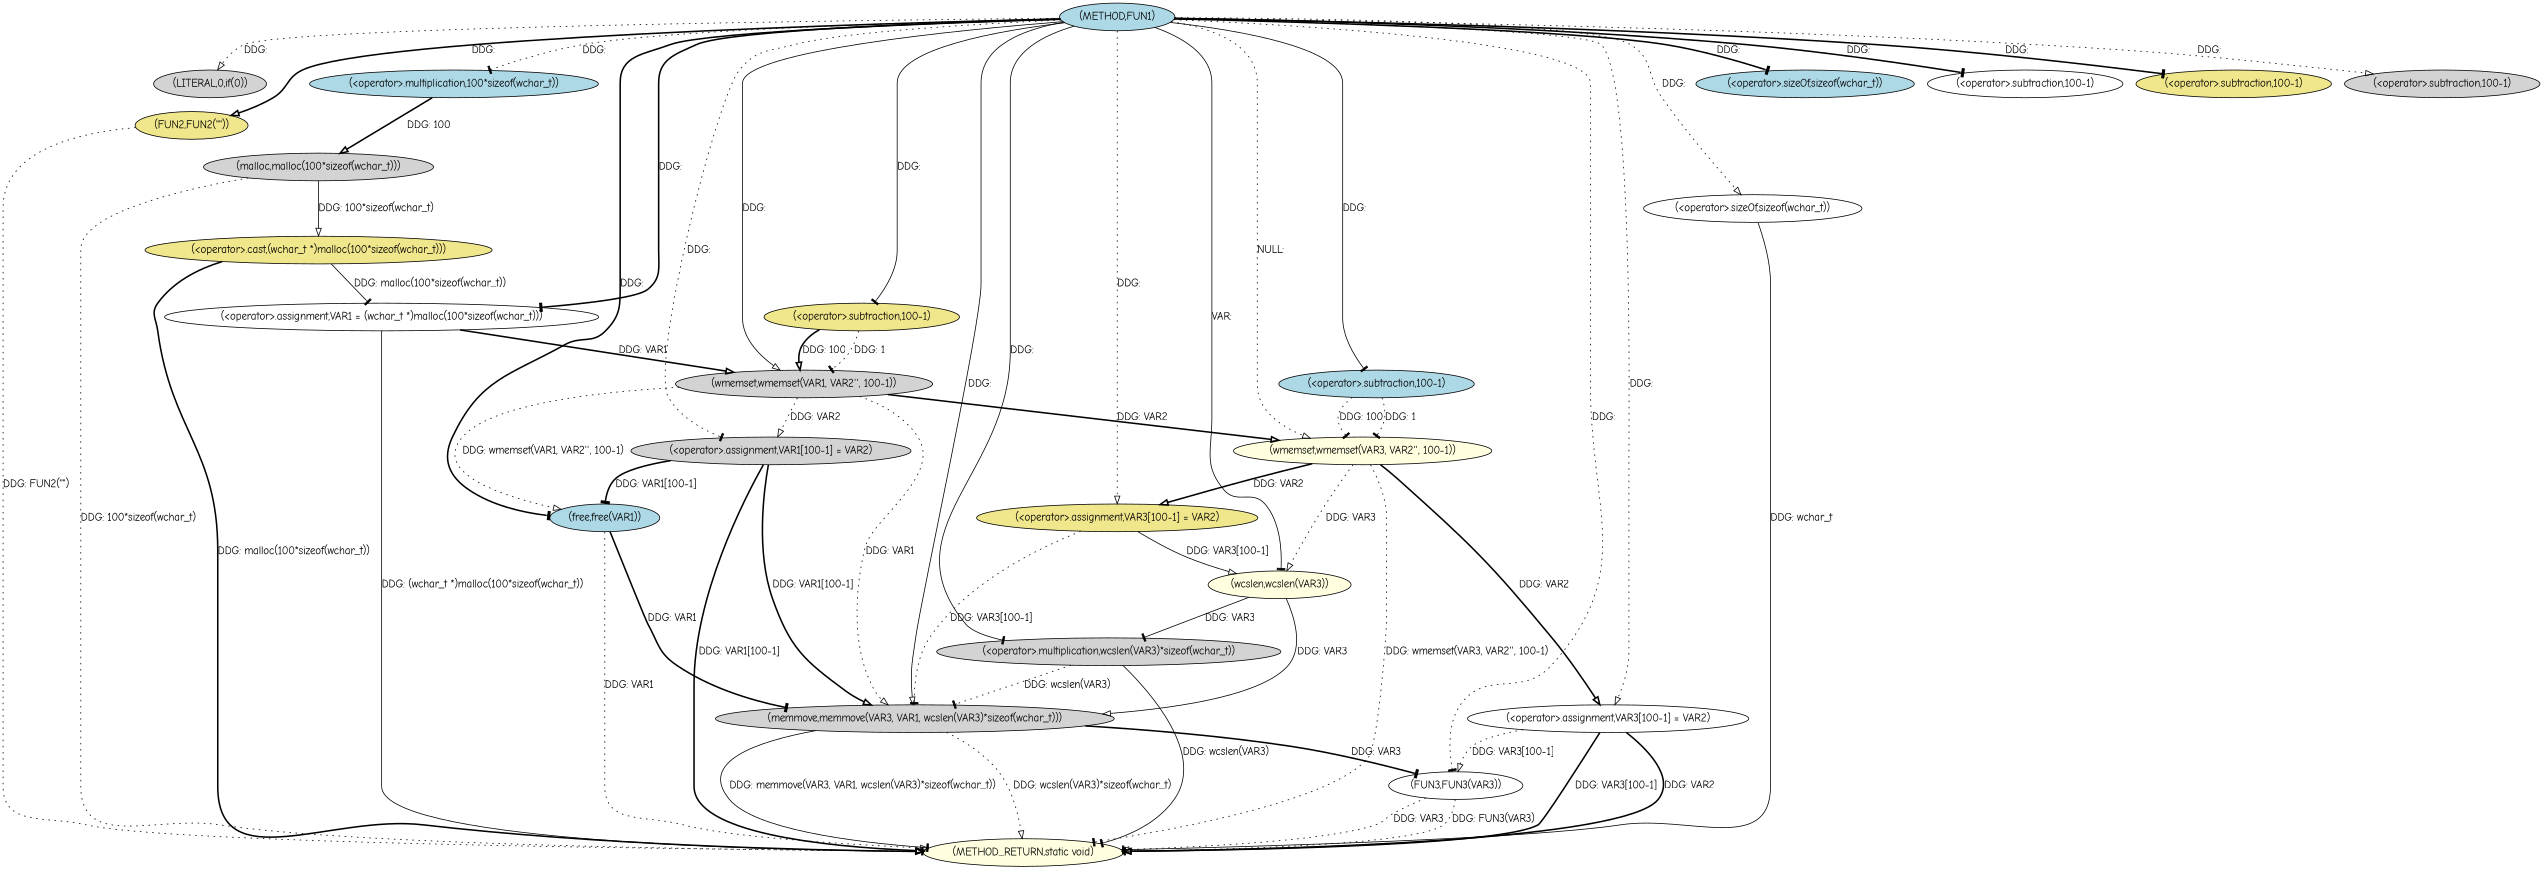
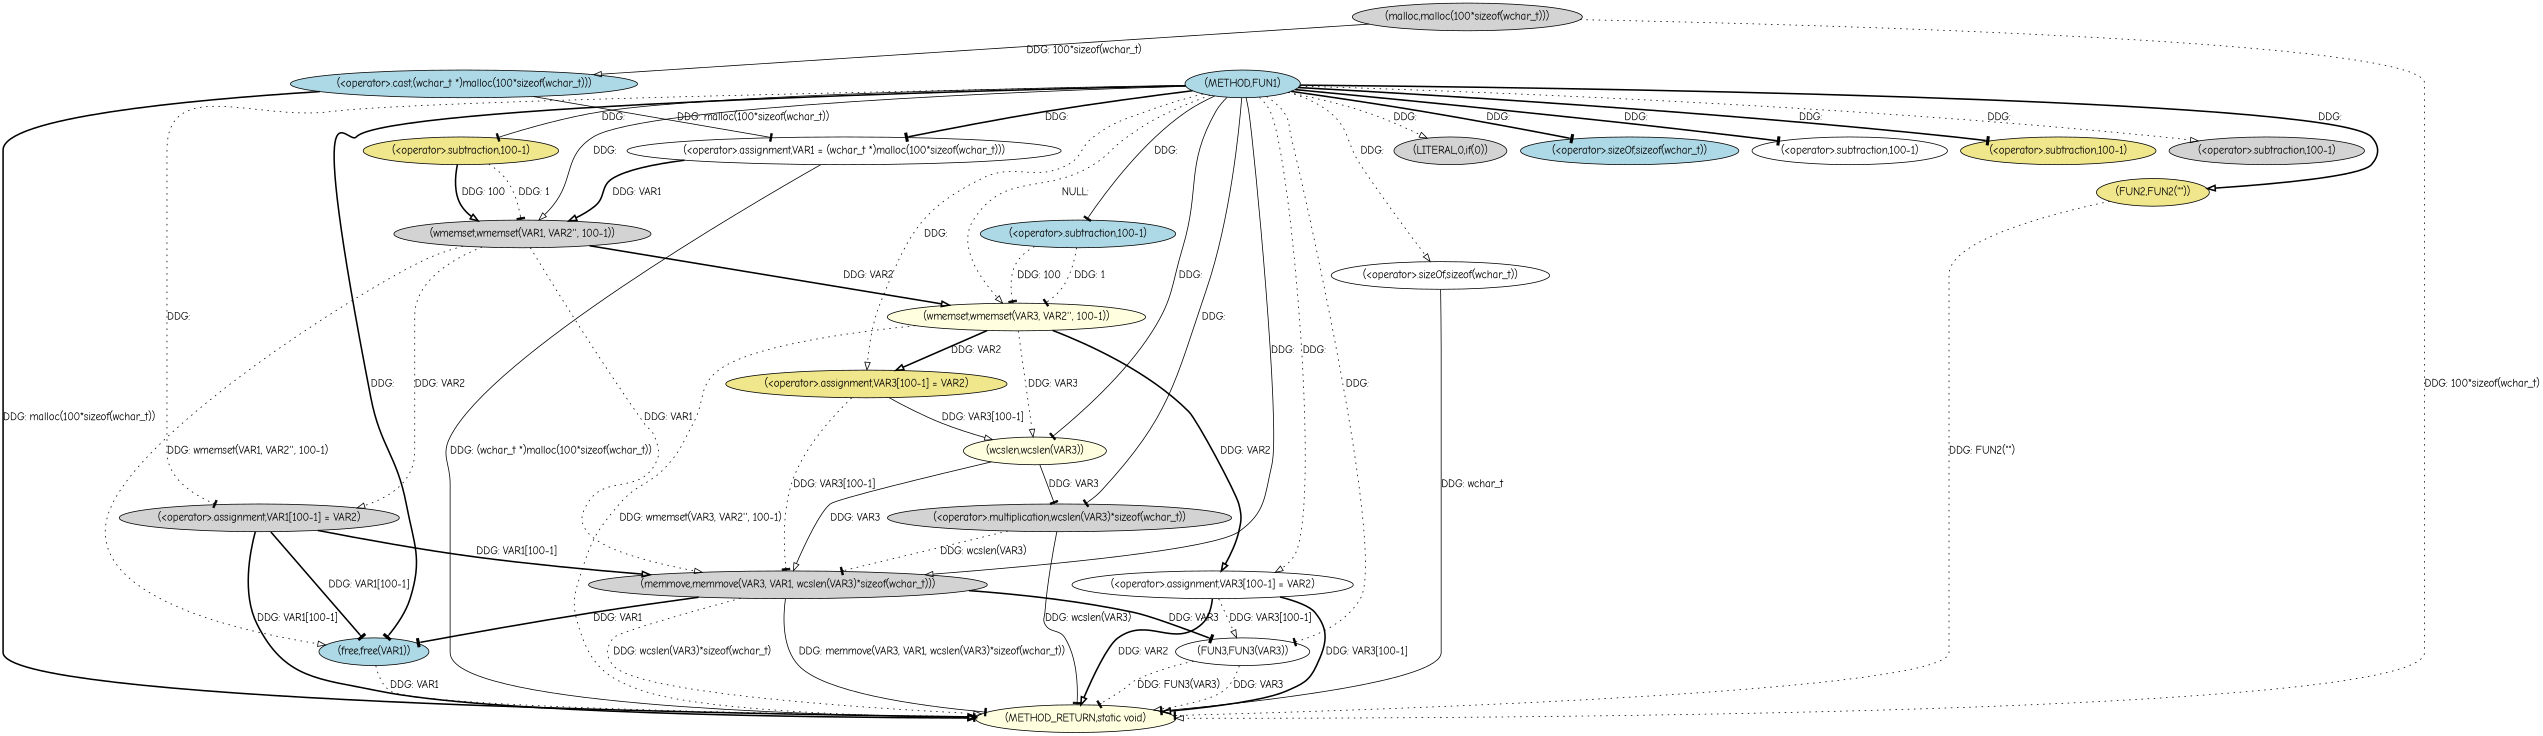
node "(<operator>.multiplication,100*sizeof(wchar_t))": removed
node "(<operator>.cast,(wchar_t *)malloc(100*sizeof(wchar_t)))": fillcolor khaki -> lightblue
edge "(METHOD,FUN1)" -> "(wcslen,wcslen(VAR3))": label "VAR: " -> "DDG: "
edge "(free,free(VAR1))" -> "(memmove,memmove(VAR3, VAR1, wcslen(VAR3)*sizeof(wchar_t)))": reversed
